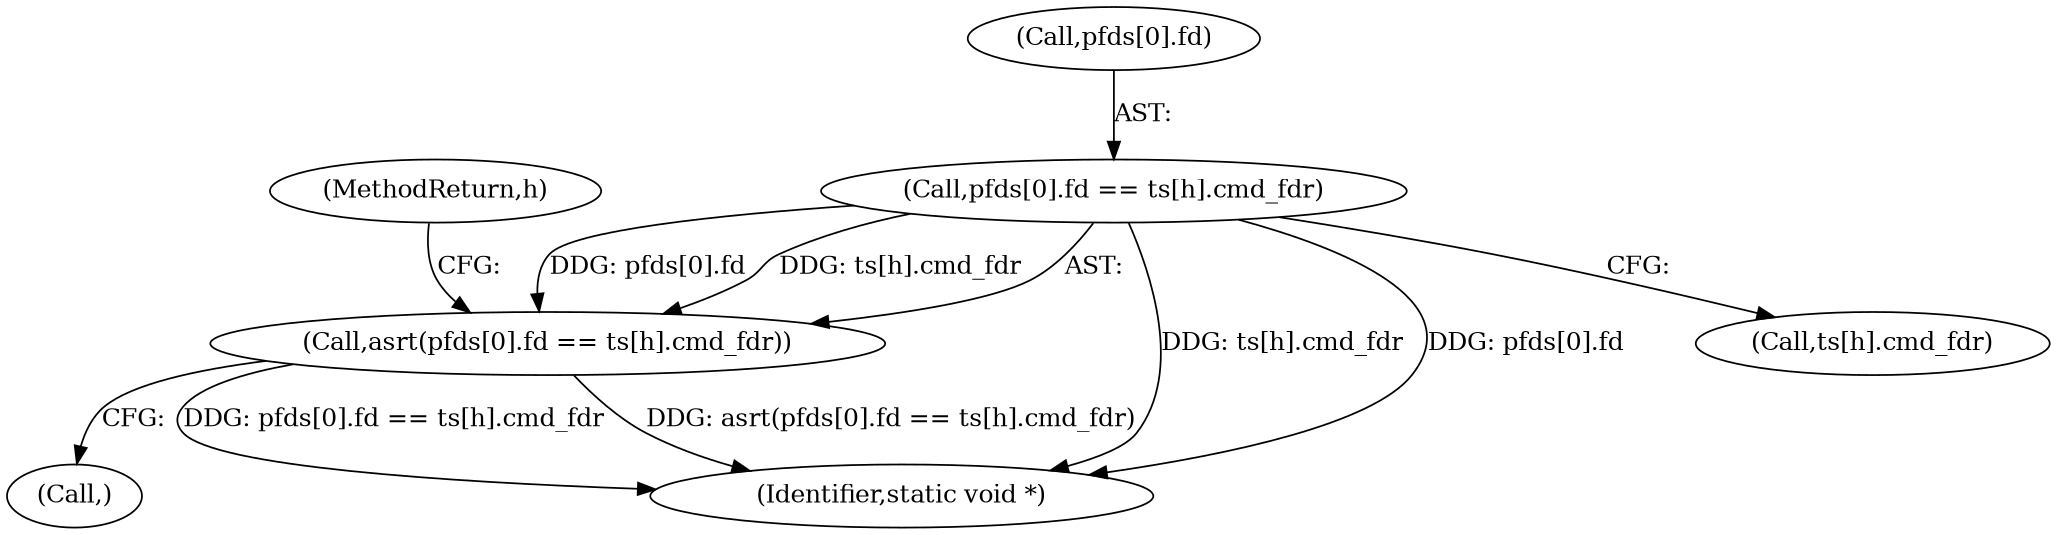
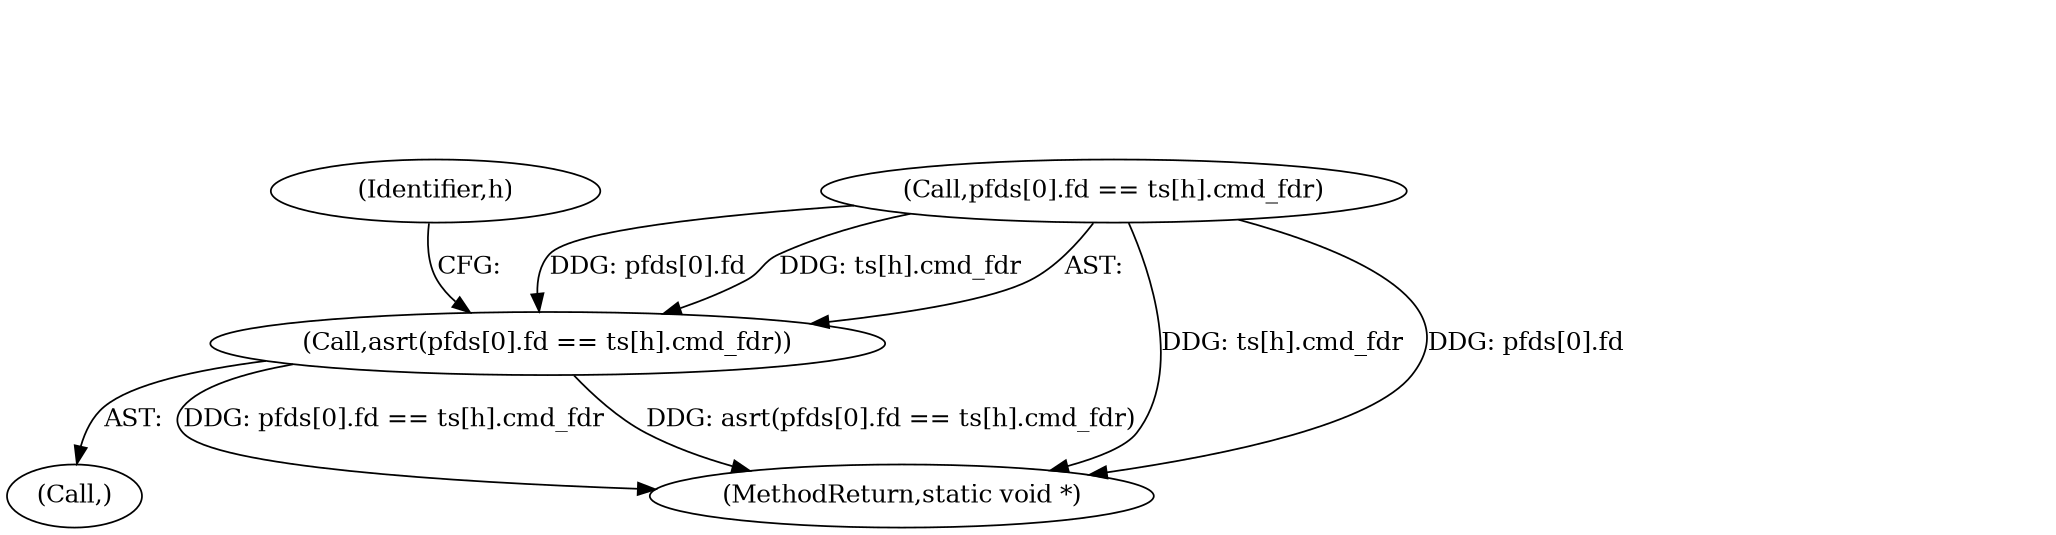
node "(Call,pfds[0].fd)": removed
node "(MethodReturn,h)": label "(MethodReturn,h)" -> "(Identifier,h)"
node "(Call,ts[h].cmd_fdr)": removed
edge "(Call,asrt(pfds[0].fd == ts[h].cmd_fdr))" -> "(Call,)": label "CFG: " -> "AST: "
node "(Identifier,static void *)": label "(Identifier,static void *)" -> "(MethodReturn,static void *)"
